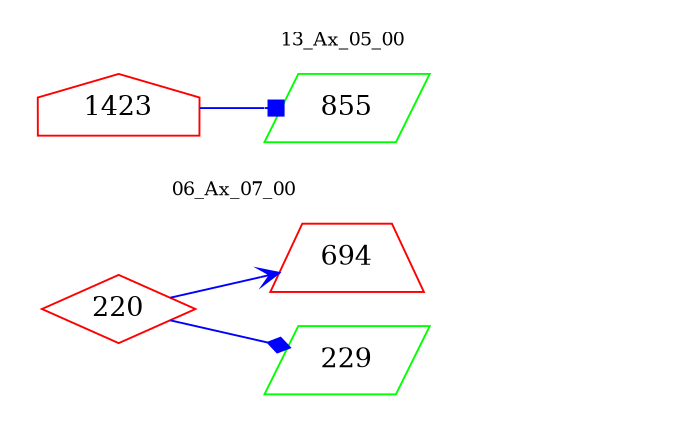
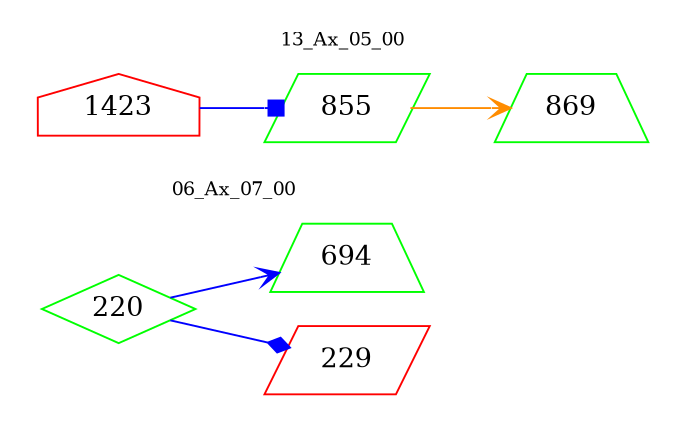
node "869": added
node "694": color red -> green
node "220": color red -> green
node "229": color green -> red
